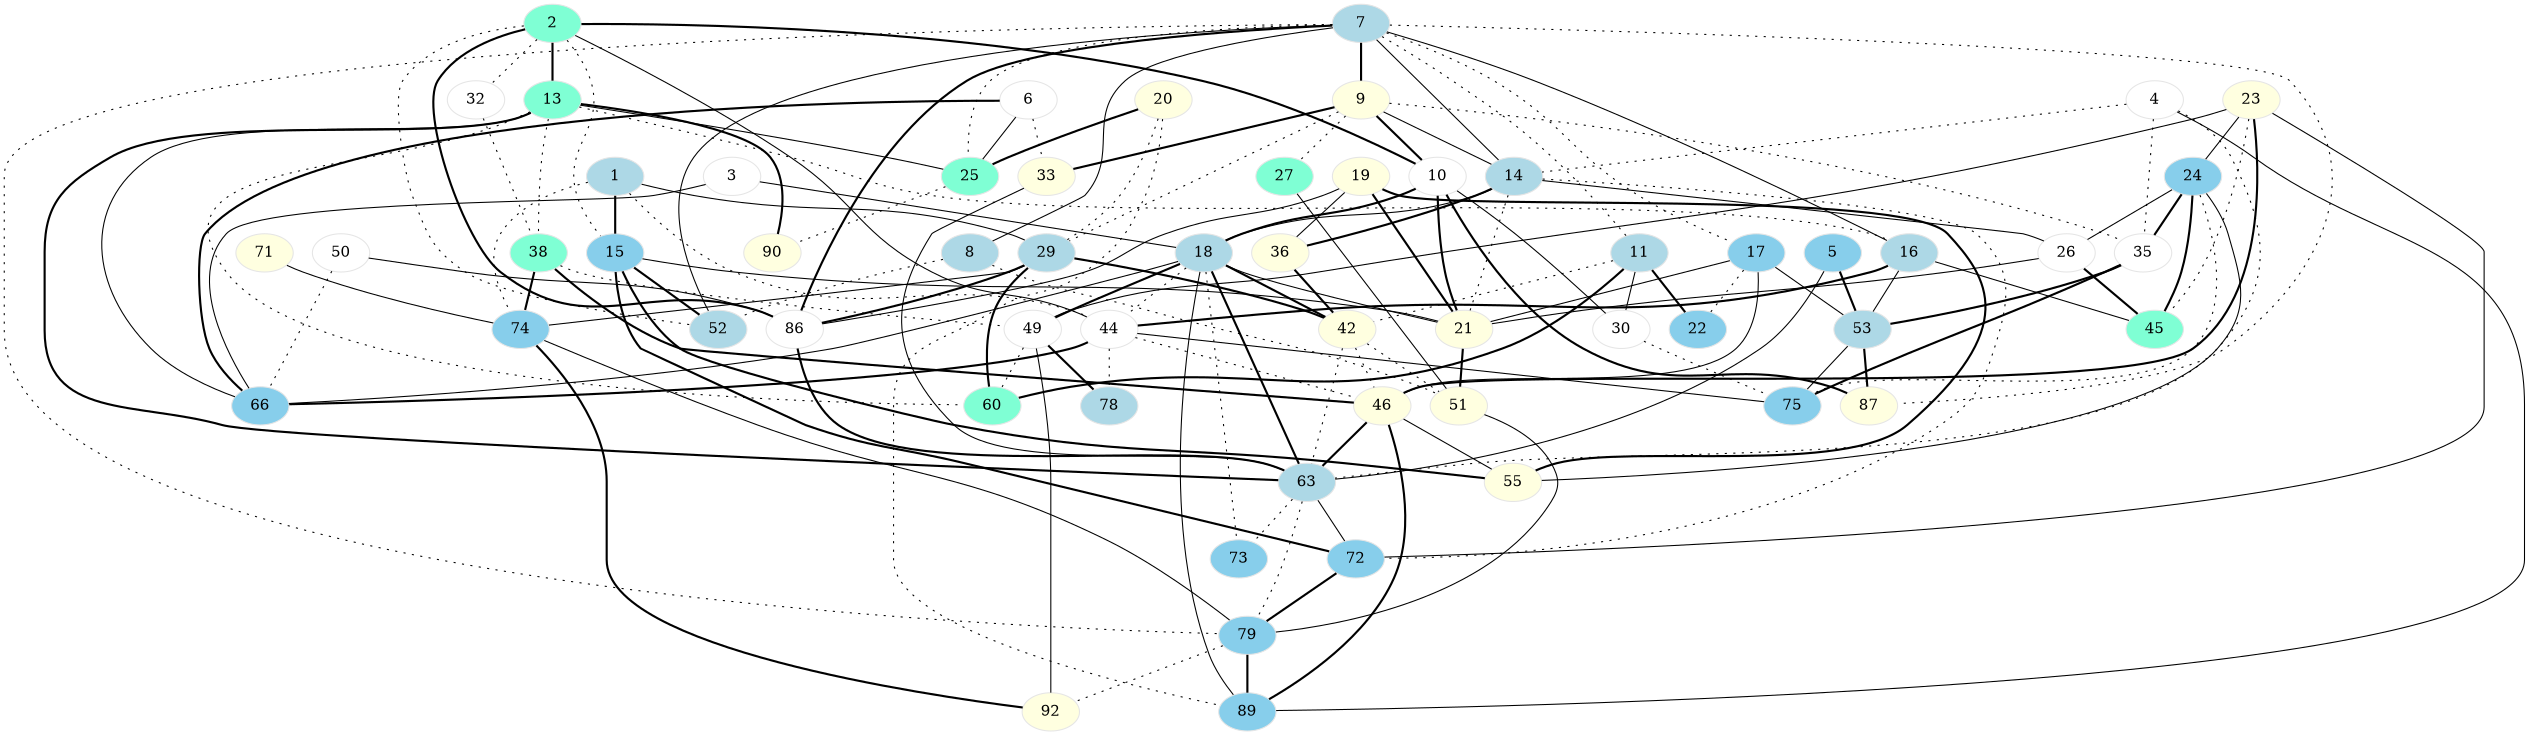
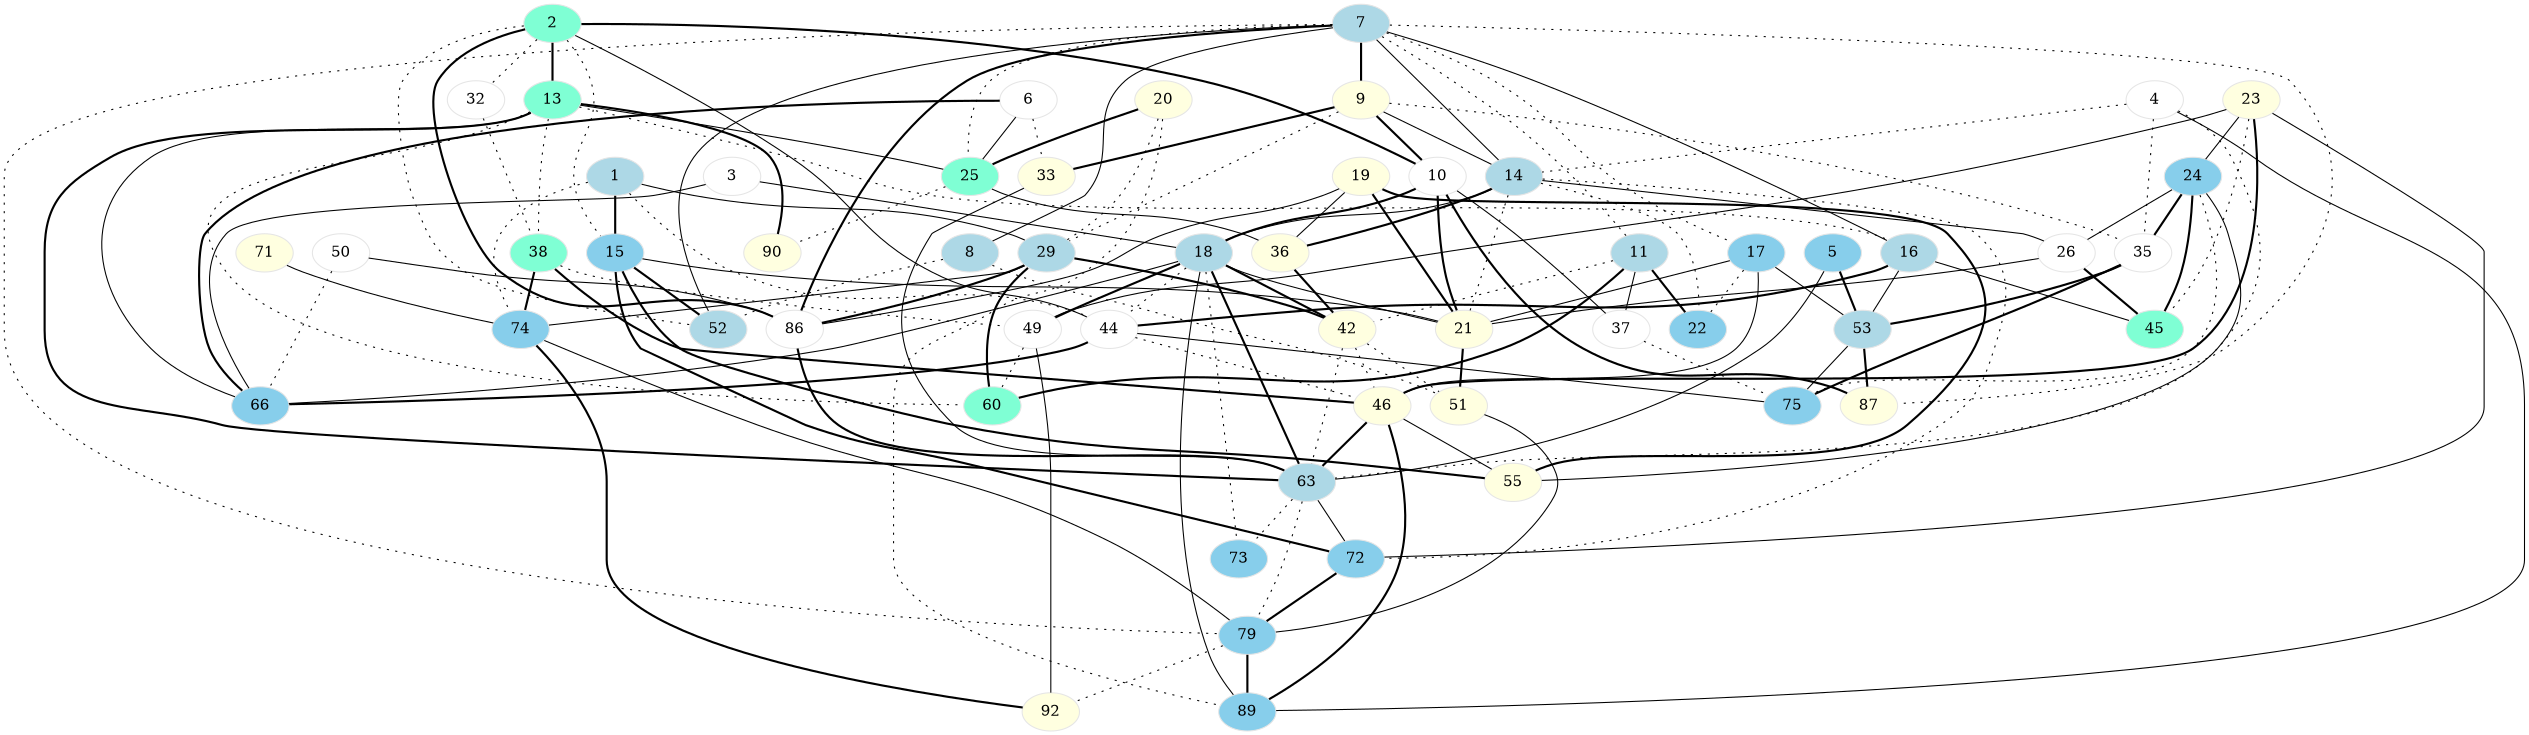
node "27": removed
edge "25" -- "36": added
edge "14" -- "22": added
node "30": label "30" -> "37"
node "78": removed
